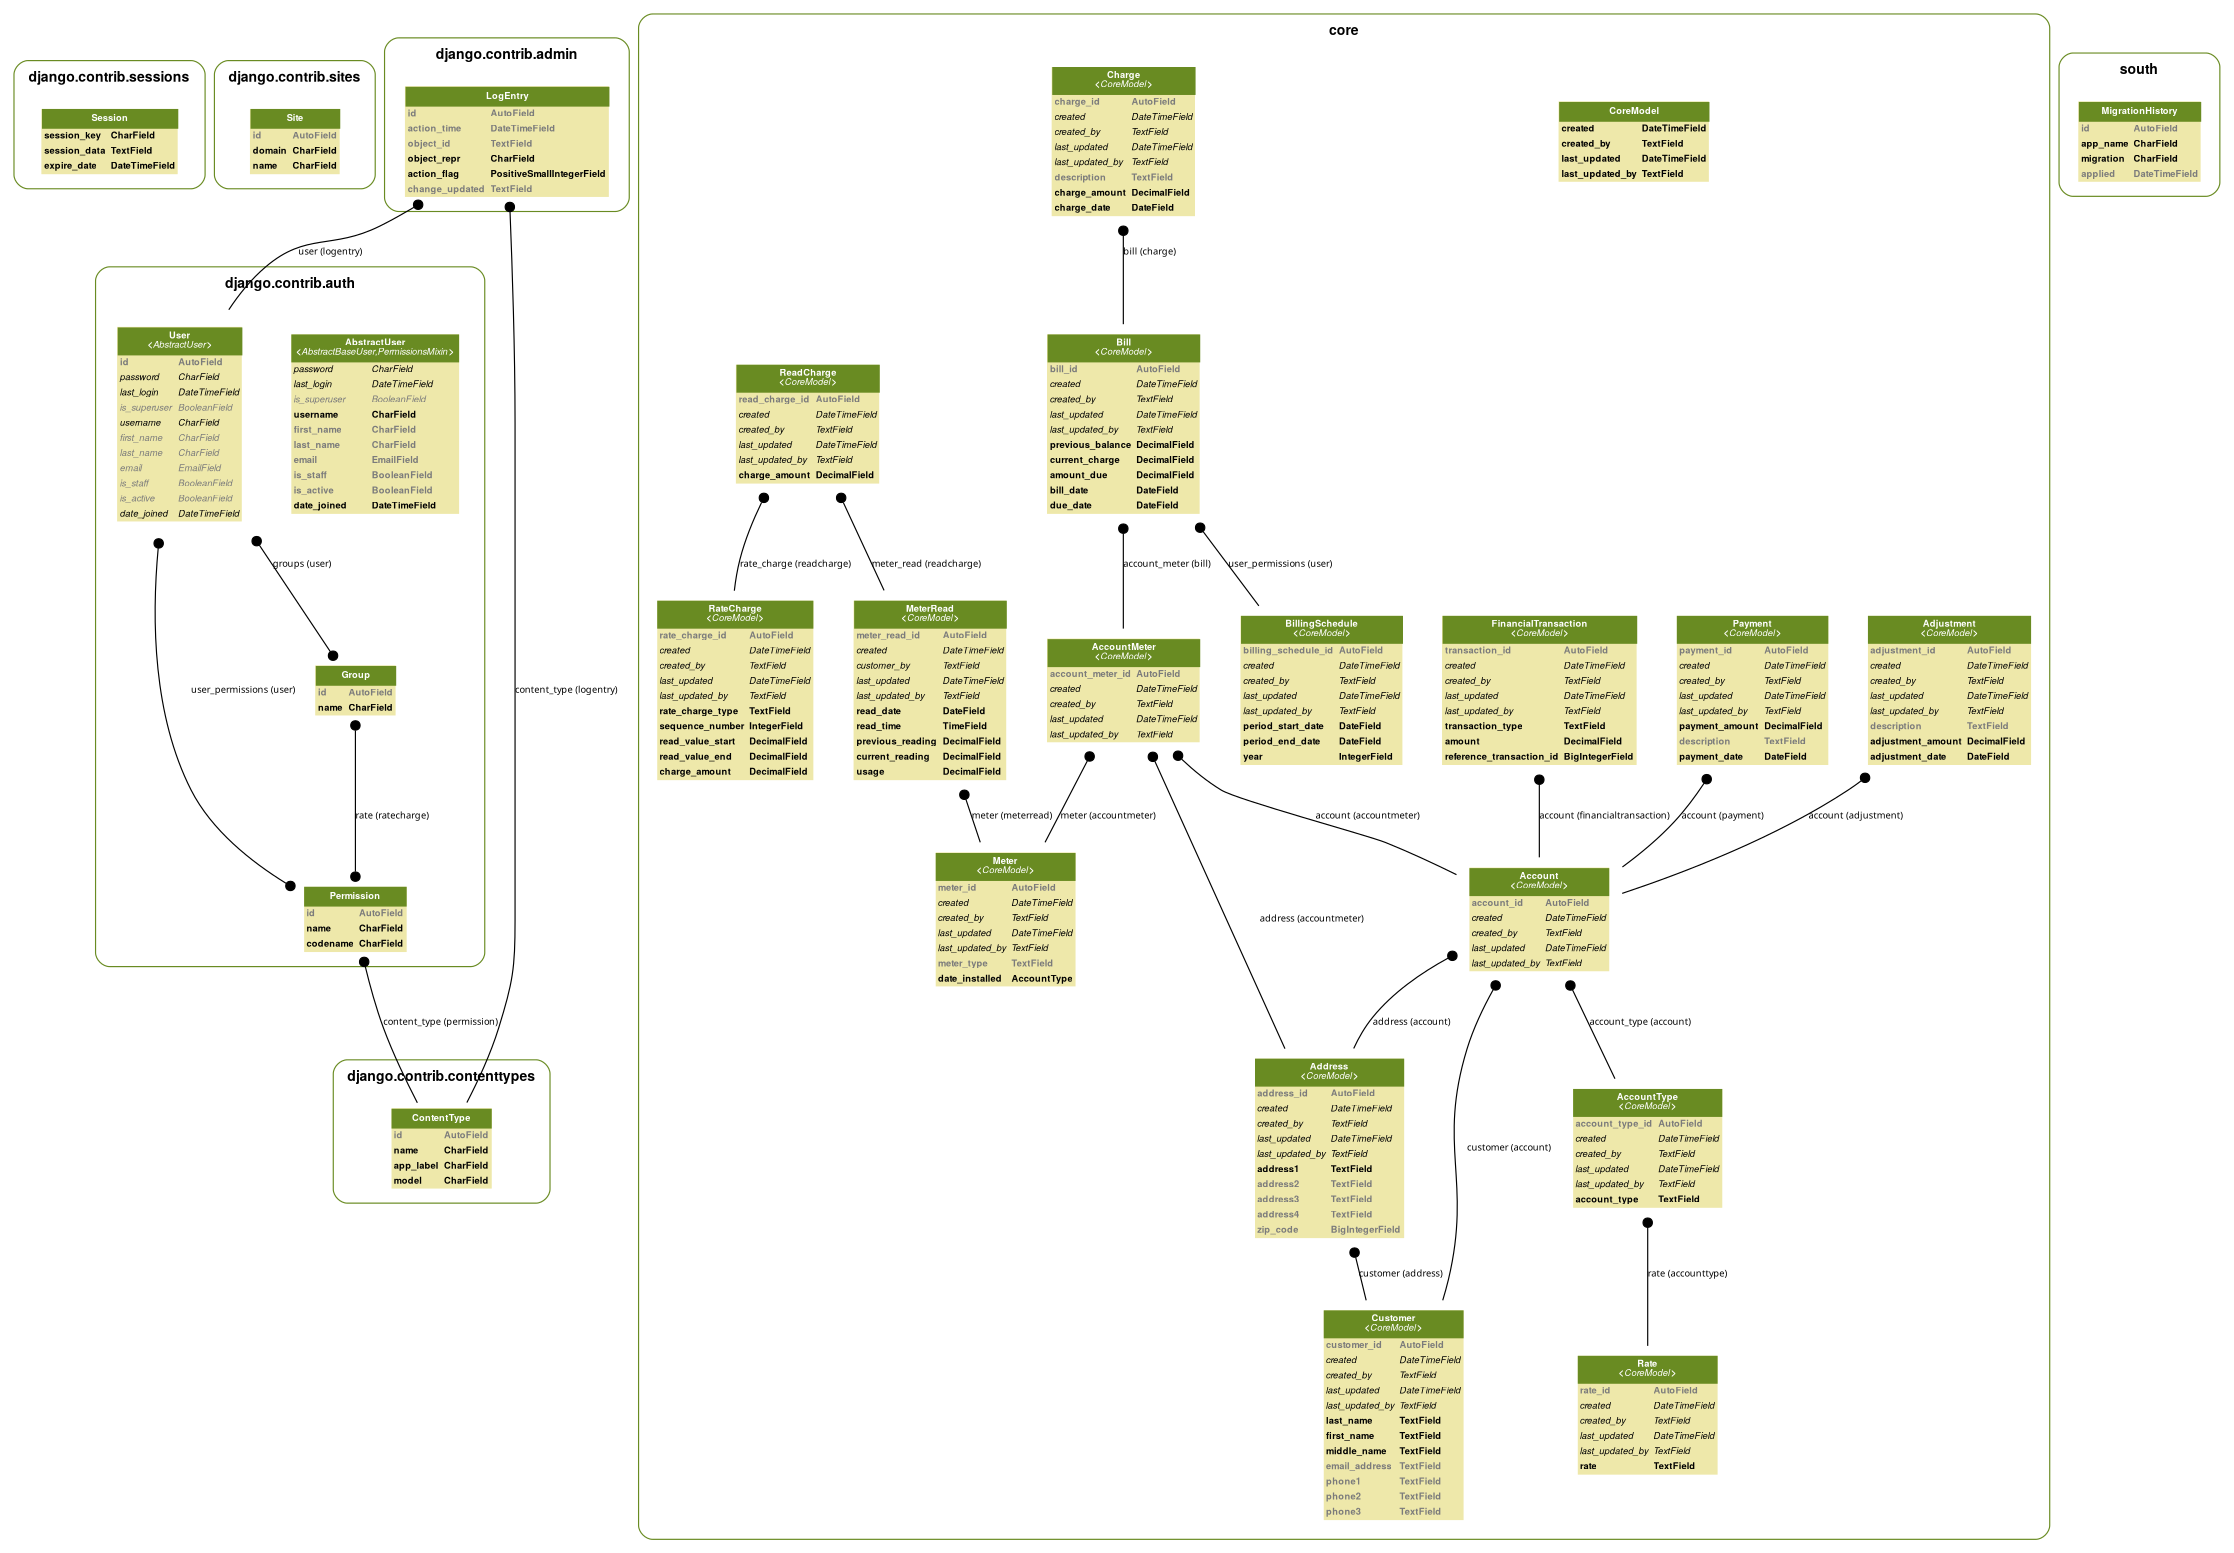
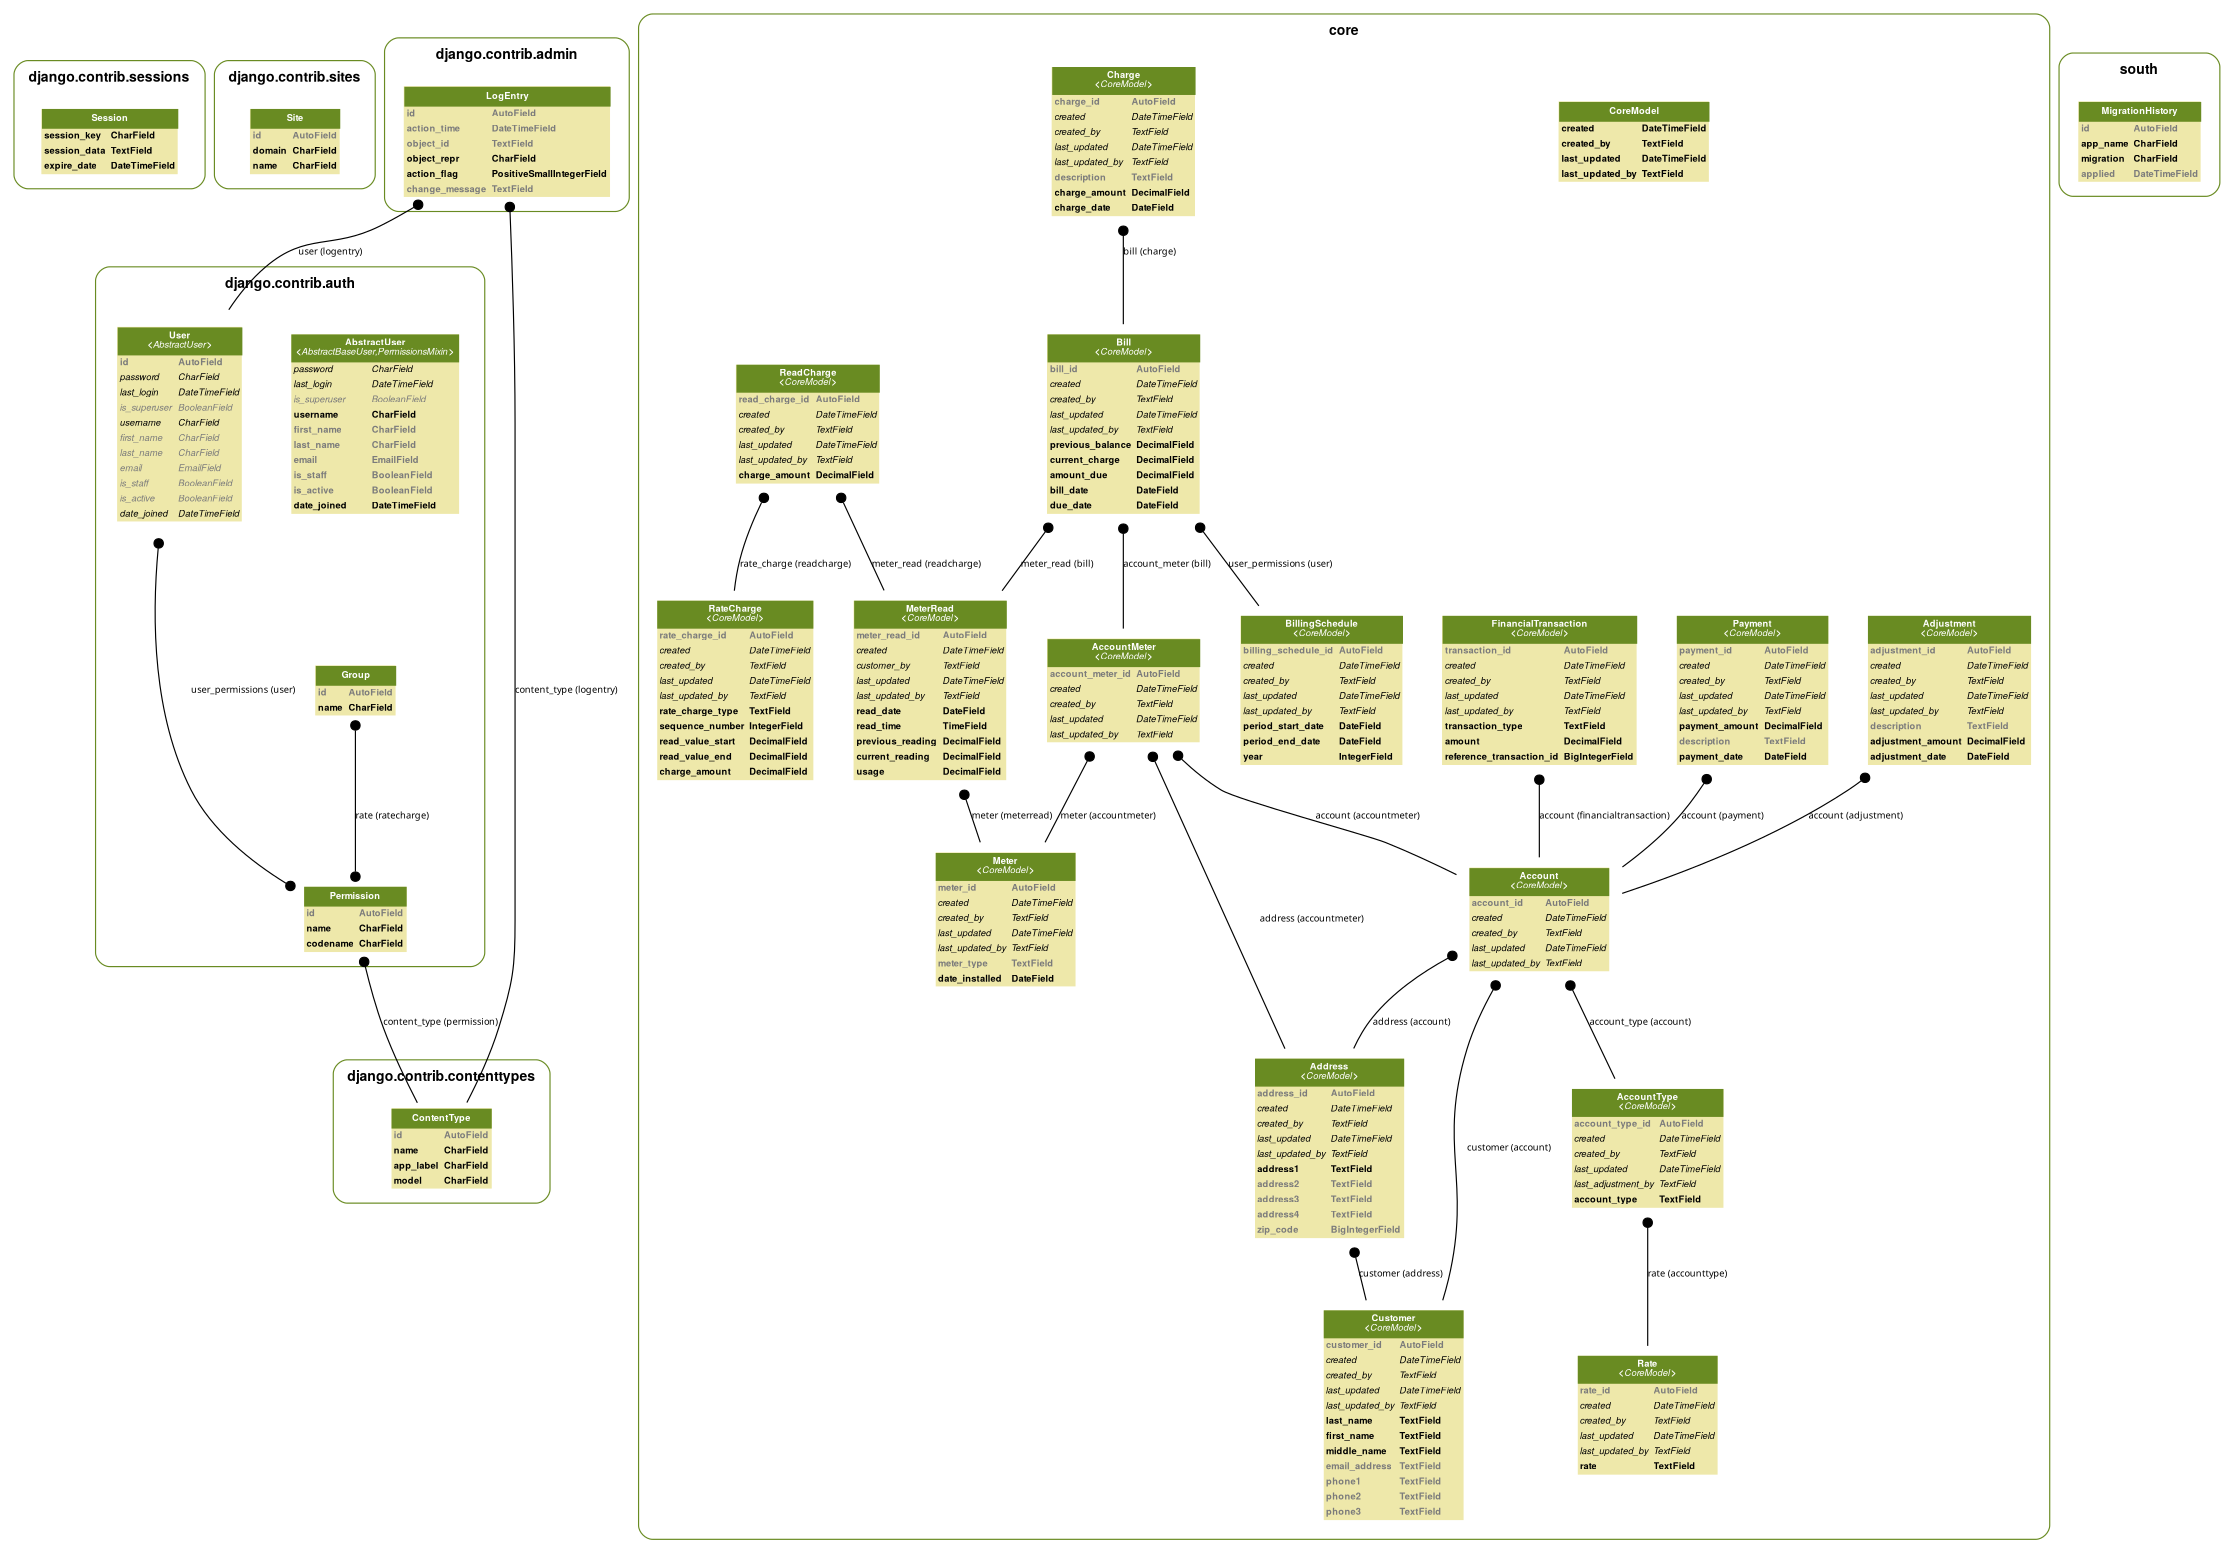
node "LogEntry": text "change_updated" -> "change_message"
edge "Bill" -- "MeterRead": added, label "meter_read (bill)"
edge "User" -- "Group": removed, label "groups (user)"
node "Meter": text "AccountType" -> "DateField"
node "AccountType": text "last_updated_by" -> "last_adjustment_by"
